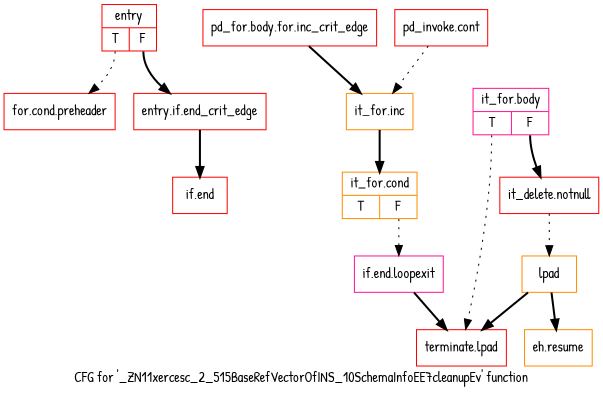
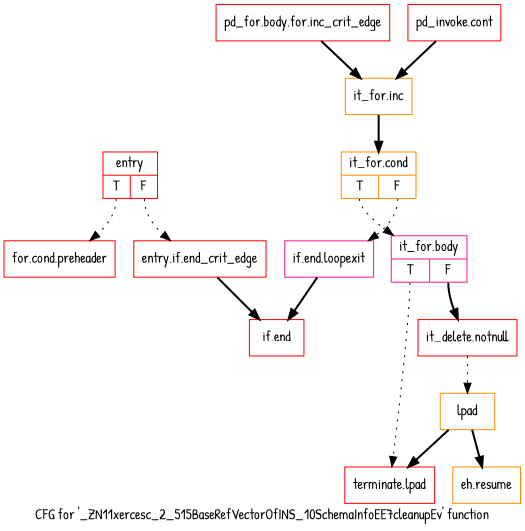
edge "pd_invoke.cont" -> "it_for.inc": style dotted -> bold
edge "entry" -> "entry.if.end_crit_edge": style bold -> dotted
edge "it_for.cond" -> "it_for.body": added
edge "if.end.loopexit" -> "terminate.lpad": now "if.end.loopexit" -> "if.end"
